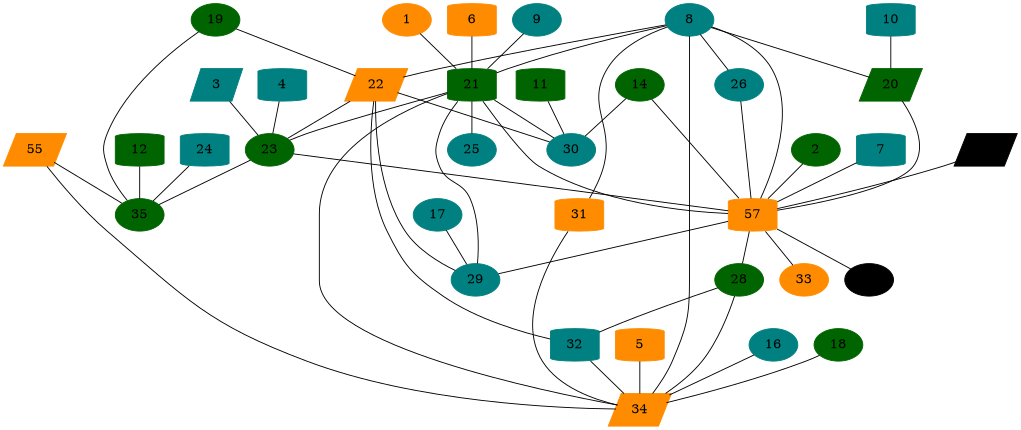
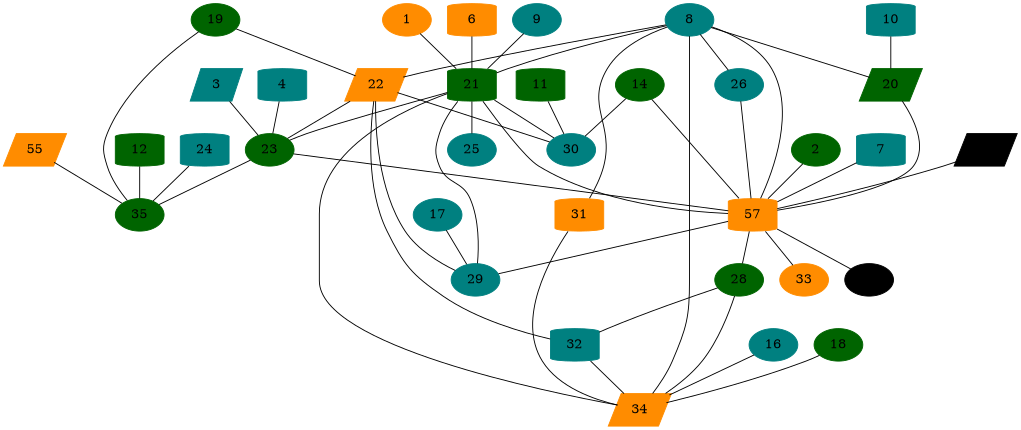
node "5": removed
edge "55" -- "34": removed
